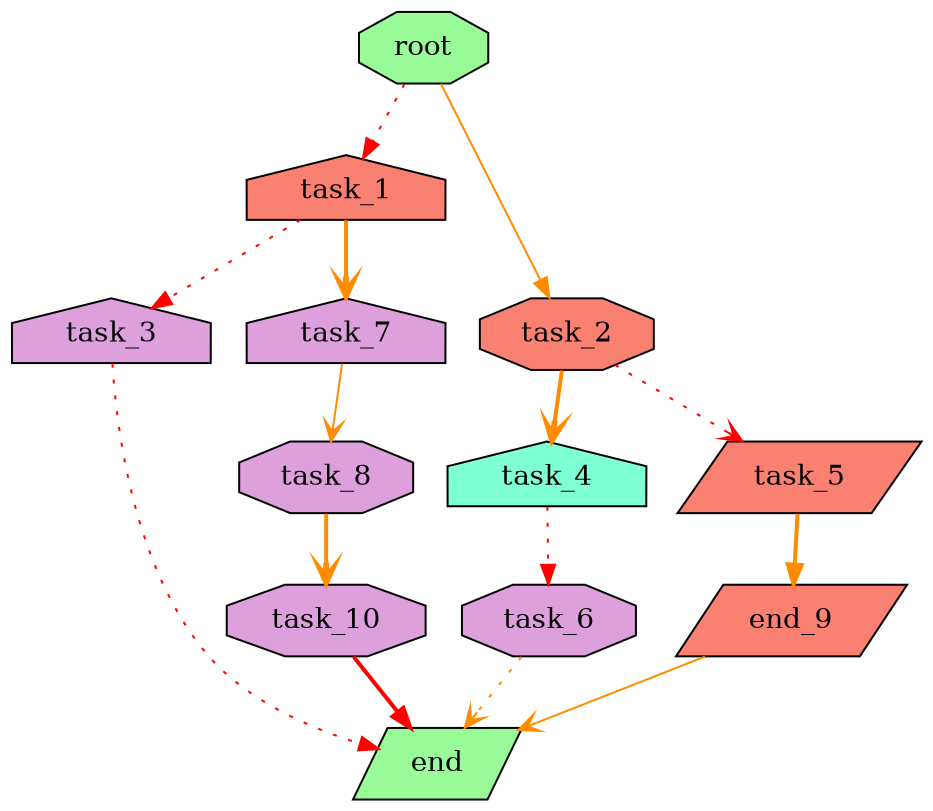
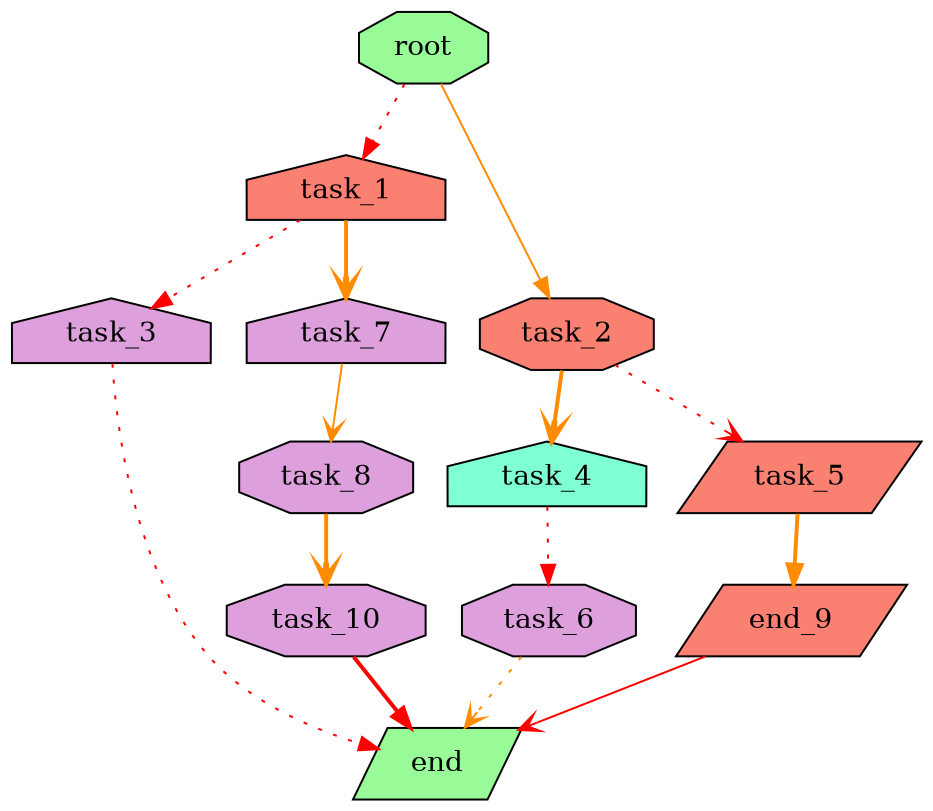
edge "end_9" -> "end": color darkorange -> red
